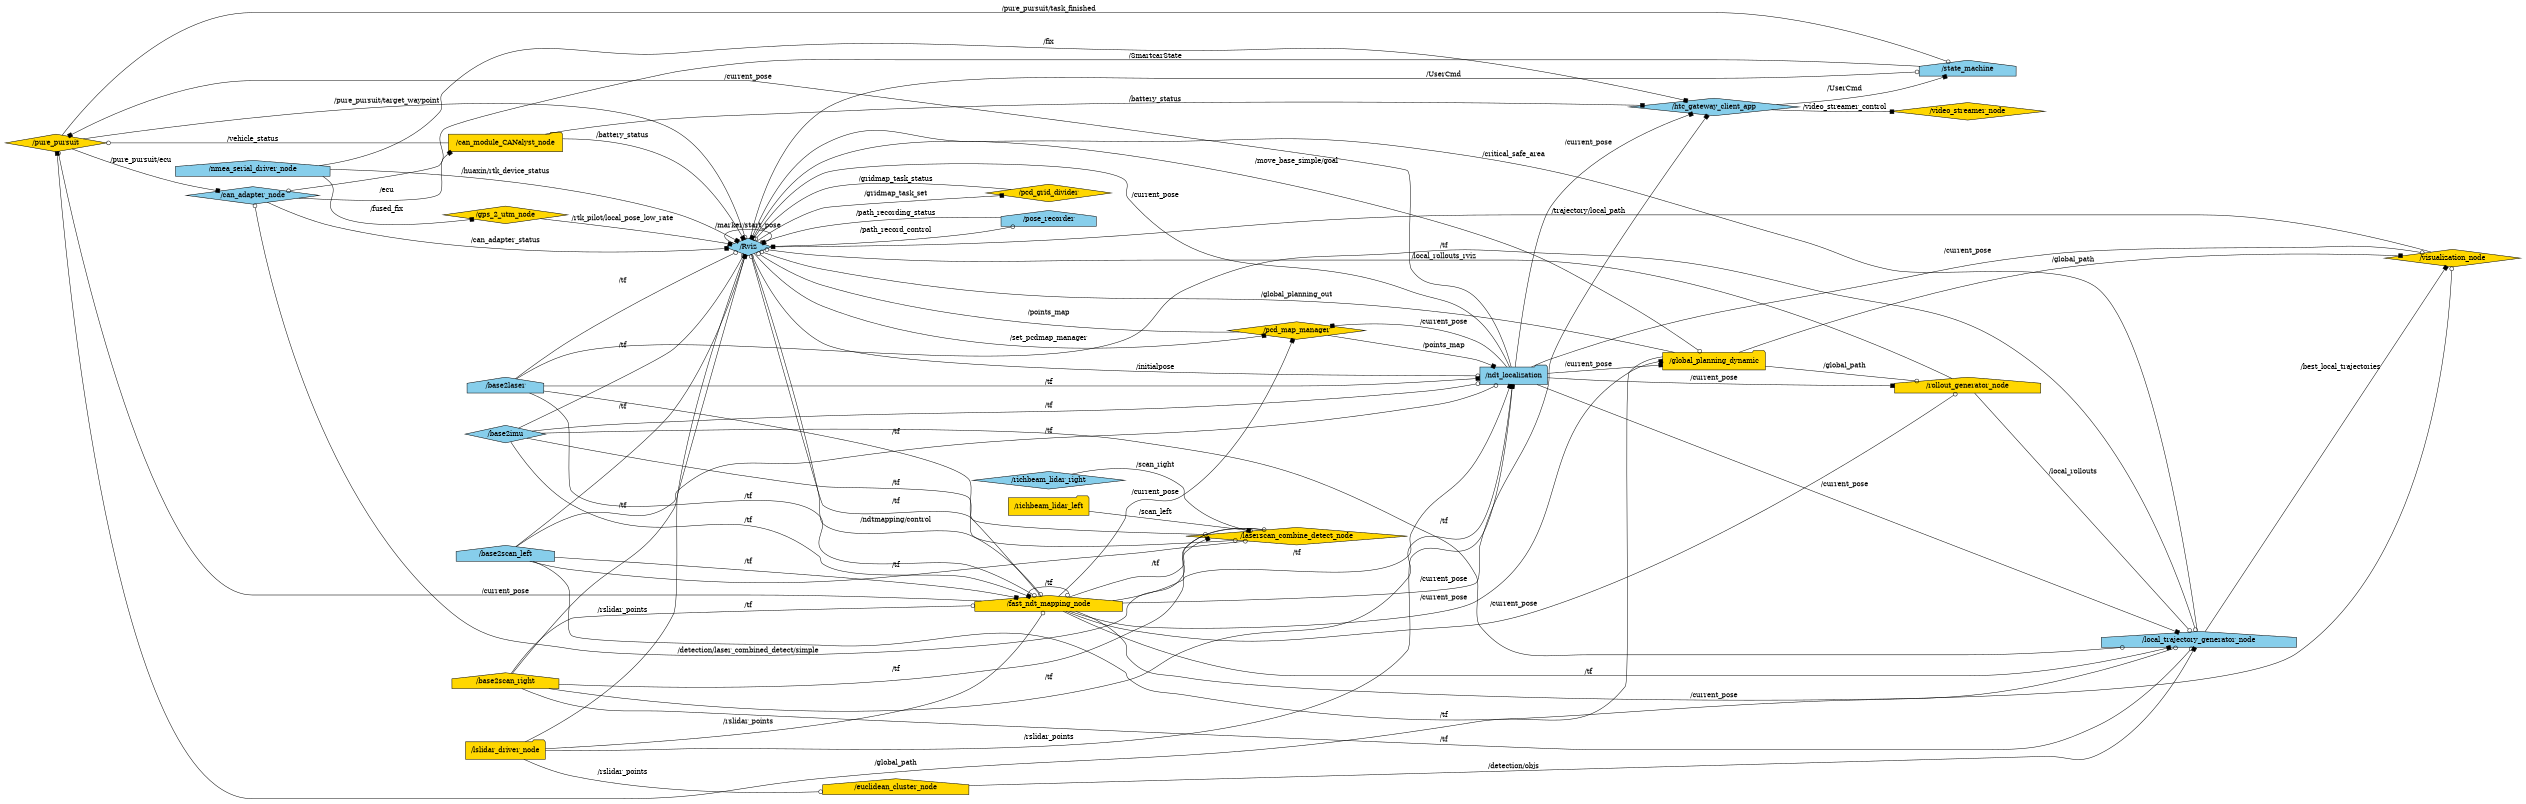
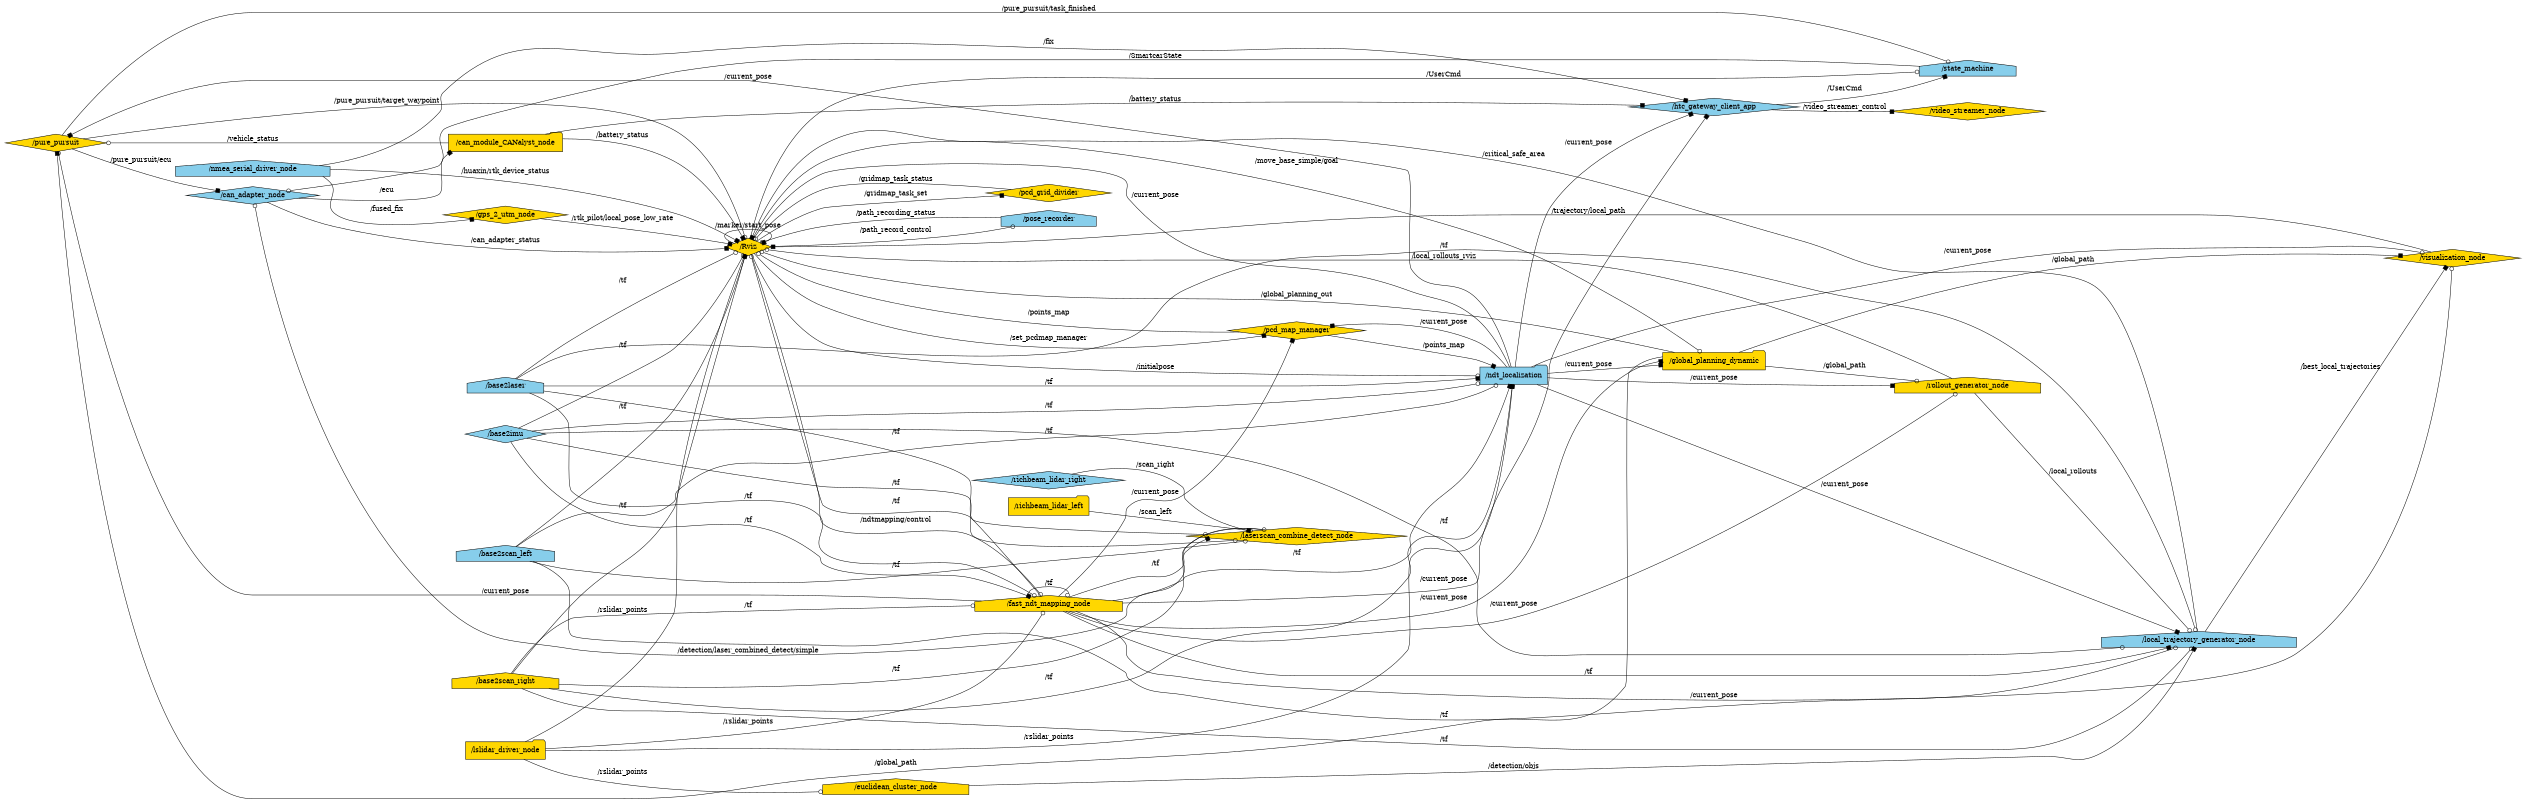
node "/Rviz": fillcolor skyblue -> gold
edge "/base2scan_left" -> "/fast_ndt_mapping_node": removed, label "/tf"
